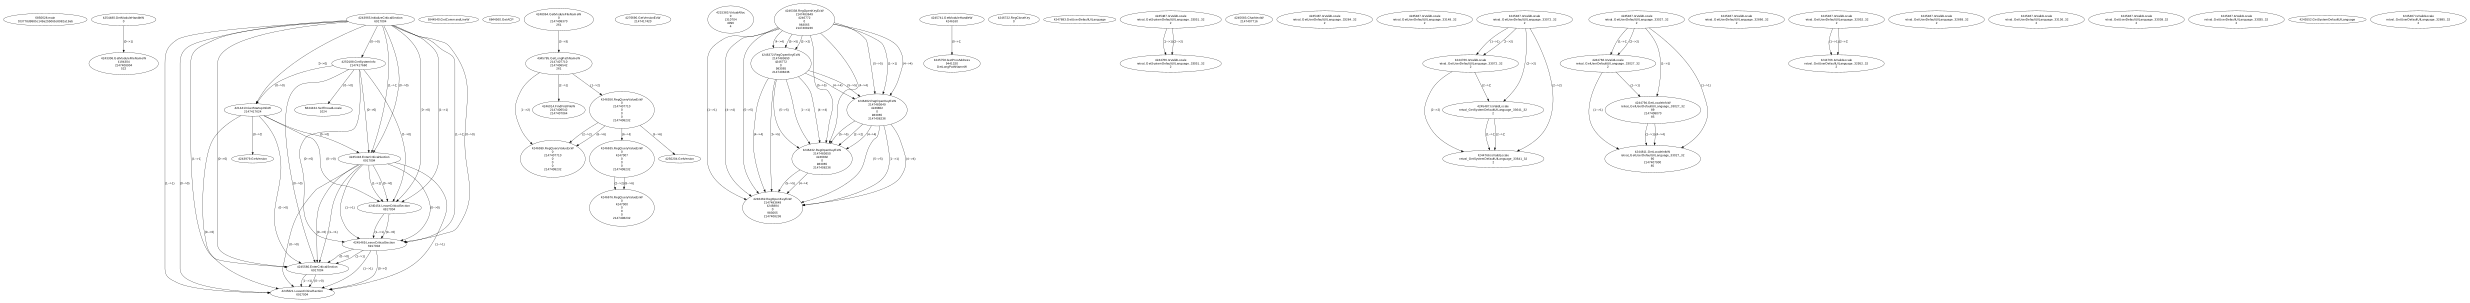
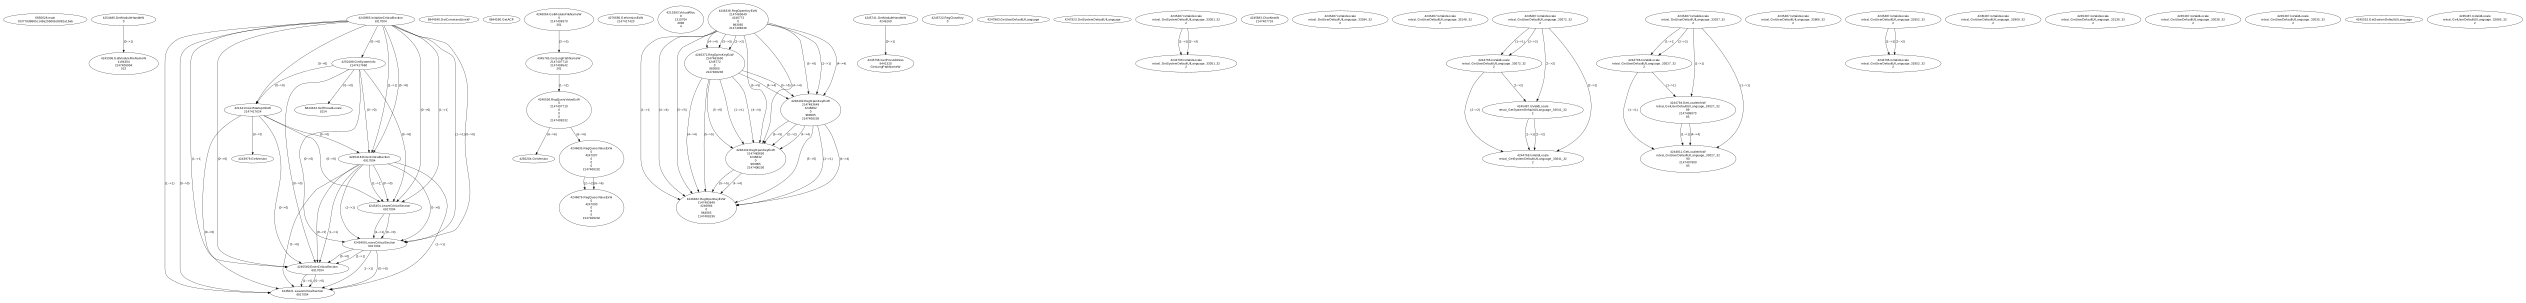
node "4247923.GetSystemDefaultUILanguage": added
node "4246014.FindFirstFileW 2147406542 2147407064": removed
node "4246599.RegQueryValueExW 0 2147407710 0 0 0 2147408232": removed
